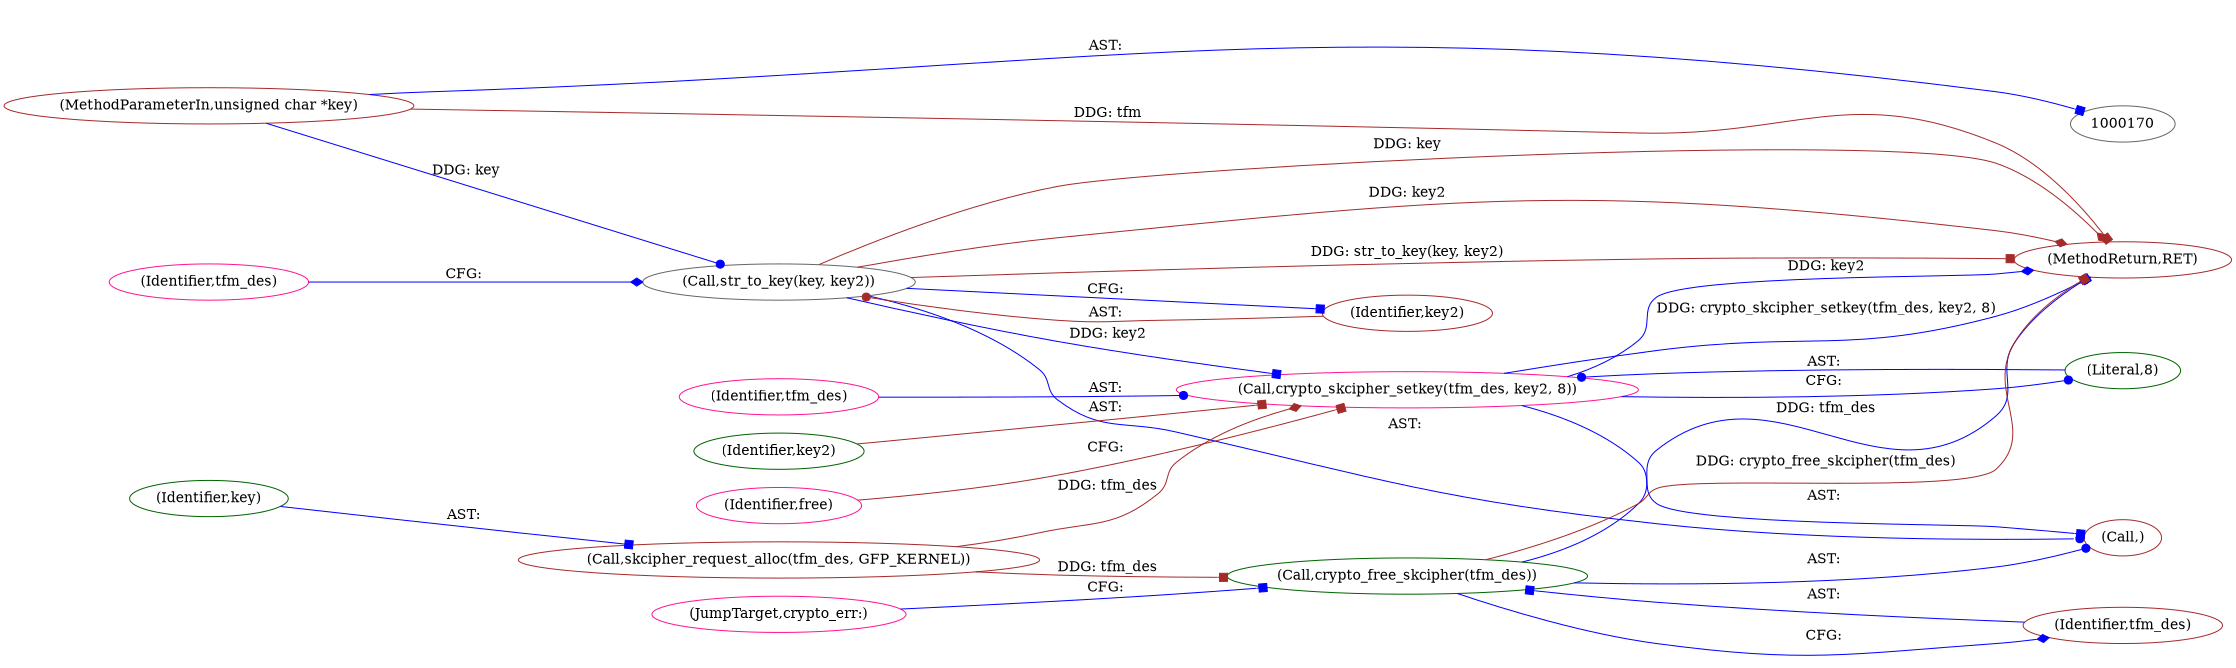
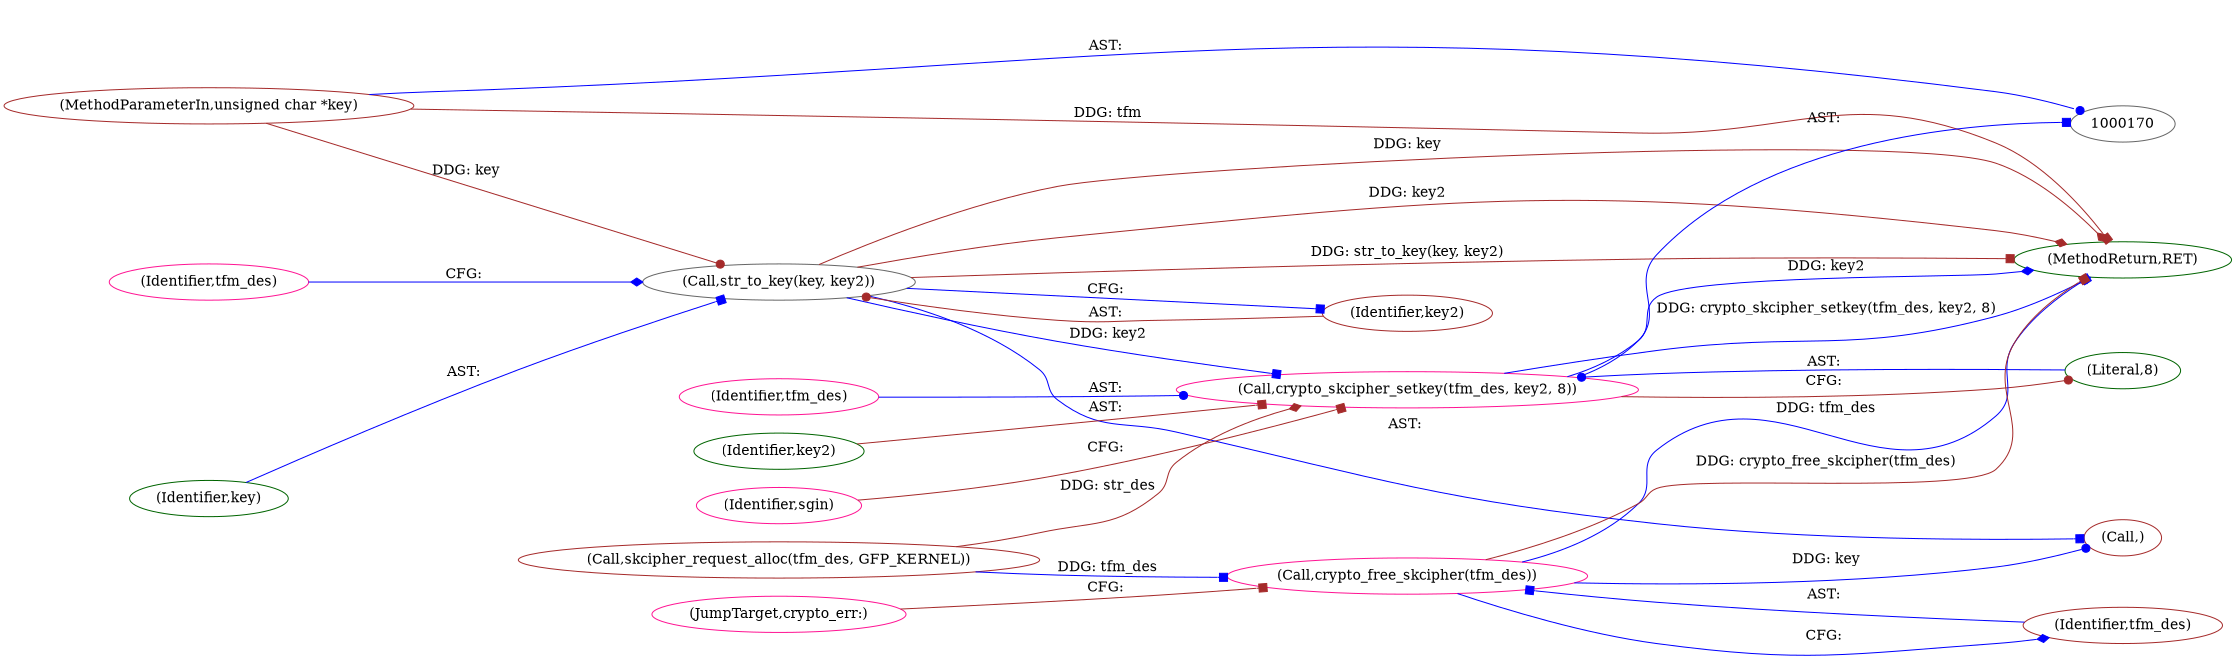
edge "(MethodParameterIn,unsigned char *key)" -> "1000170": arrowhead box -> dot
edge "(MethodParameterIn,unsigned char *key)" -> "(Call,str_to_key(key, key2))": color blue -> brown
node "(MethodReturn,RET)": color brown -> darkgreen
edge "(Call,crypto_skcipher_setkey(tfm_des, key2, 8))" -> "(Literal,8)": color blue -> brown
edge "(Call,skcipher_request_alloc(tfm_des, GFP_KERNEL))" -> "(Call,crypto_skcipher_setkey(tfm_des, key2, 8))": label "DDG: tfm_des" -> "DDG: str_des"
edge "(Call,str_to_key(key, key2))" -> "(Call,)": arrowhead dot -> box
node "(Identifier,free)": label "(Identifier,free)" -> "(Identifier,sgin)"
edge "(Call,crypto_skcipher_setkey(tfm_des, key2, 8))" -> "(Call,)": now "(Call,crypto_skcipher_setkey(tfm_des, key2, 8))" -> "1000170"
edge "(Identifier,key)" -> "(Call,skcipher_request_alloc(tfm_des, GFP_KERNEL))": now "(Identifier,key)" -> "(Call,str_to_key(key, key2))"
edge "(Call,crypto_free_skcipher(tfm_des))" -> "(Call,)": label "AST: " -> "DDG: key"
edge "(Call,skcipher_request_alloc(tfm_des, GFP_KERNEL))" -> "(Call,crypto_free_skcipher(tfm_des))": color brown -> blue
node "(Call,crypto_free_skcipher(tfm_des))": color darkgreen -> deeppink
edge "(JumpTarget,crypto_err:)" -> "(Call,crypto_free_skcipher(tfm_des))": color blue -> brown
